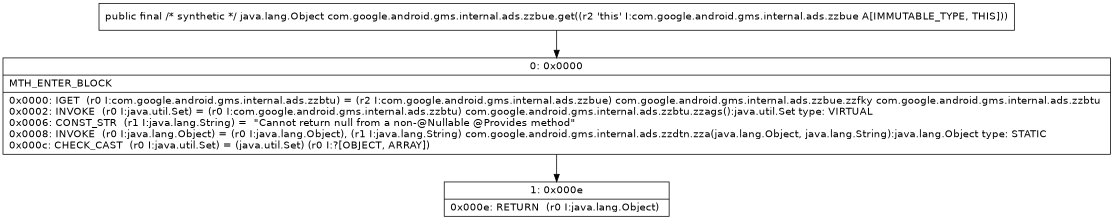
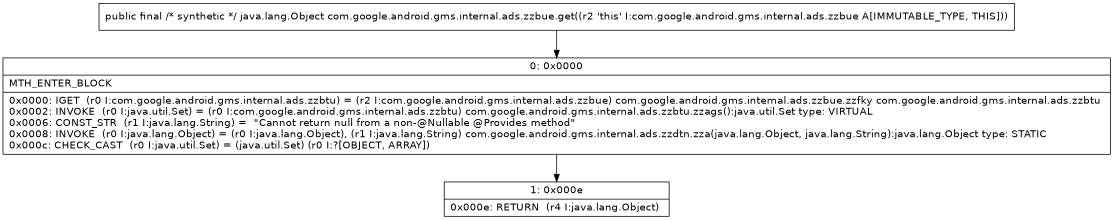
node "1: 0x000e": text "0x000e: RETURN  (r0 I:java.lang.Object)" -> "0x000e: RETURN  (r4 I:java.lang.Object)"
